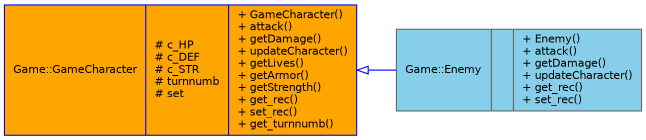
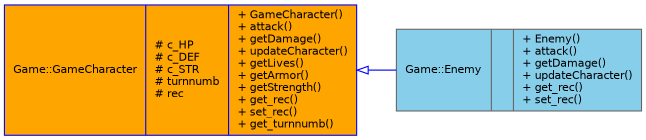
node "Game::GameCharacter": text "# set" -> "# rec"
